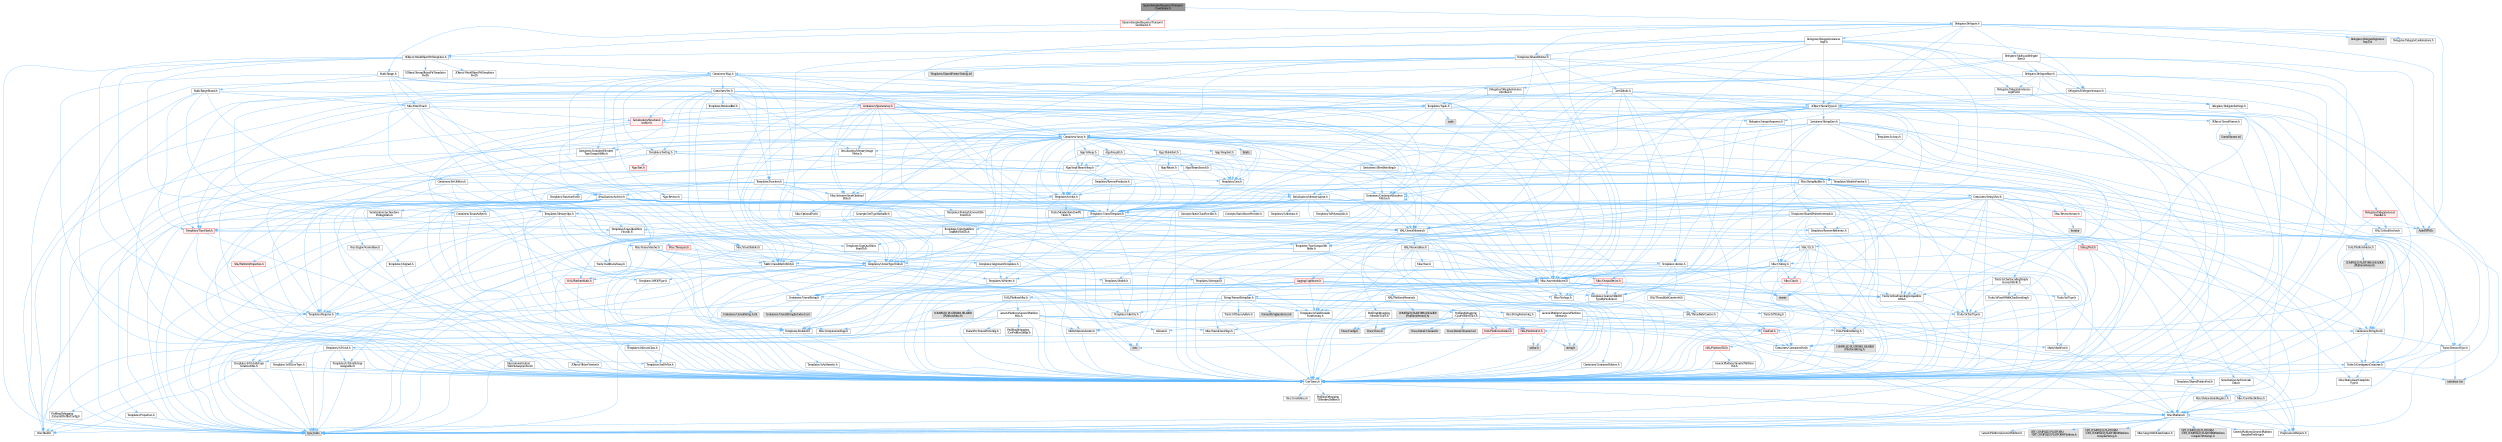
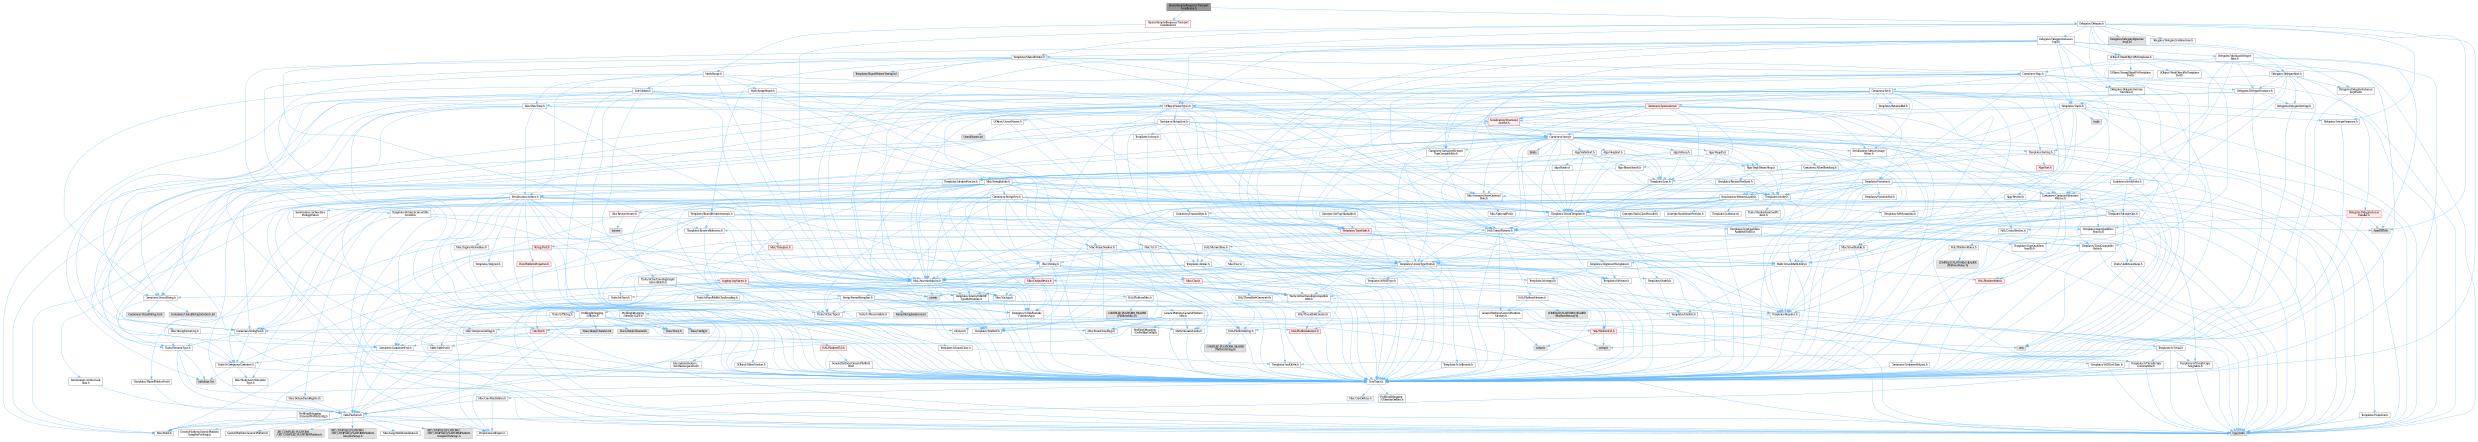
edge "UObject/NameTypes.h" -> "Traits/IsFixedWidthCharEncoding.h": now "UObject/NameTypes.h" -> "Containers/StringFwd.h"
node "ProfilingDebugging /CpuProfilerTrace.h": label "ProfilingDebugging /CpuProfilerTrace.h" -> "ProfilingDebugging /UObject.h"
node "FramePro/FrameProConfig.h": removed
